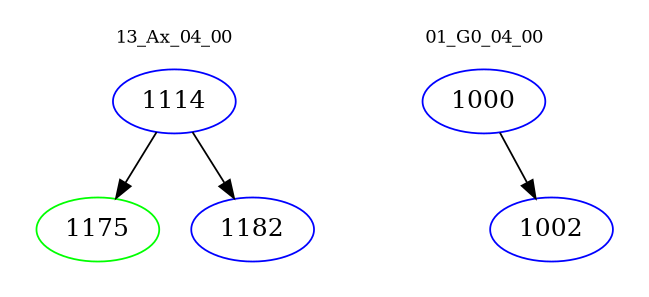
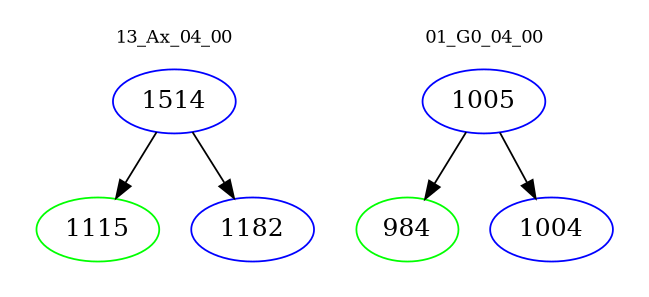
node "1114": label "1114" -> "1514"
node "1000": label "1000" -> "1005"
node "1175": label "1175" -> "1115"
node "984": added
node "1002": label "1002" -> "1004"
